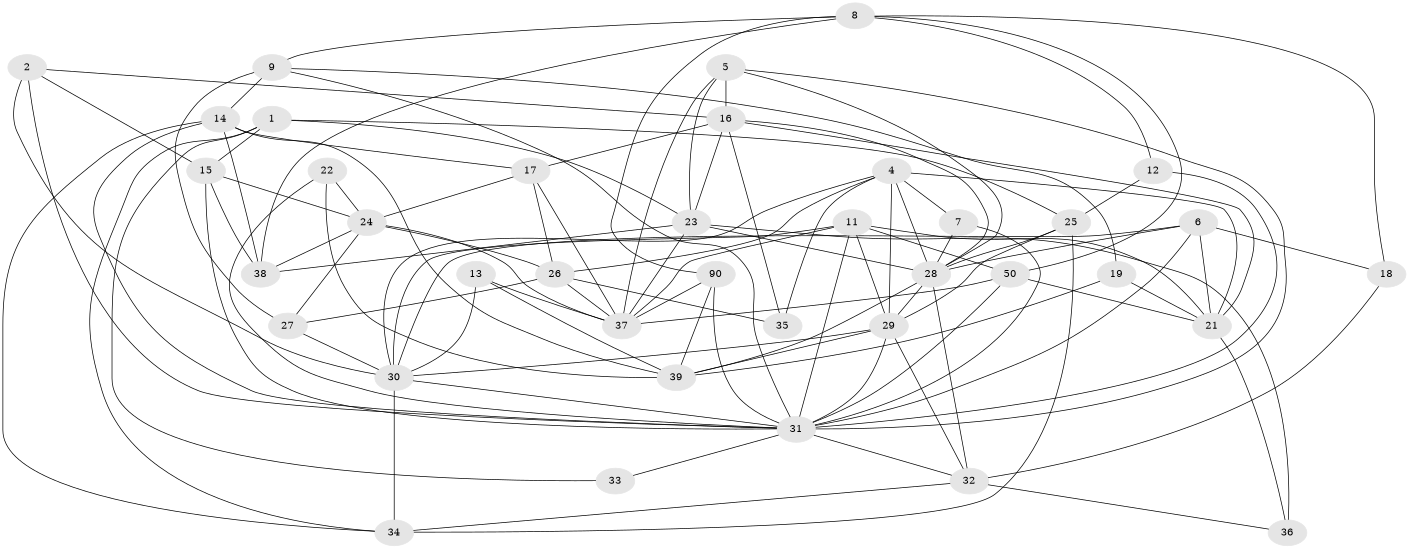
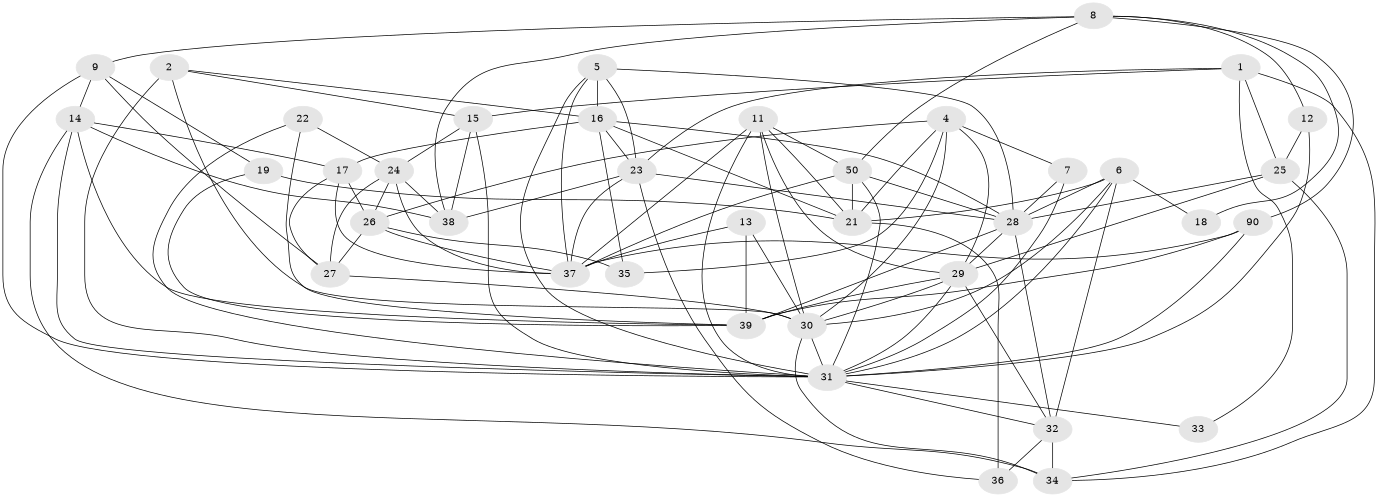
edge "17" -- "24": now "17" -- "27"
edge "4" -- "28": now "50" -- "28"
edge "18" -- "32": now "6" -- "32"
